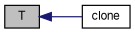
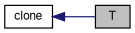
edge "clone" -> "T": reversed
